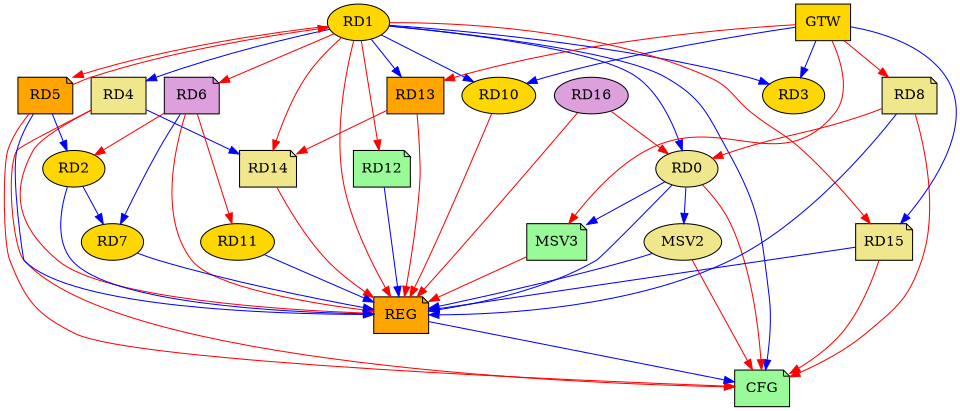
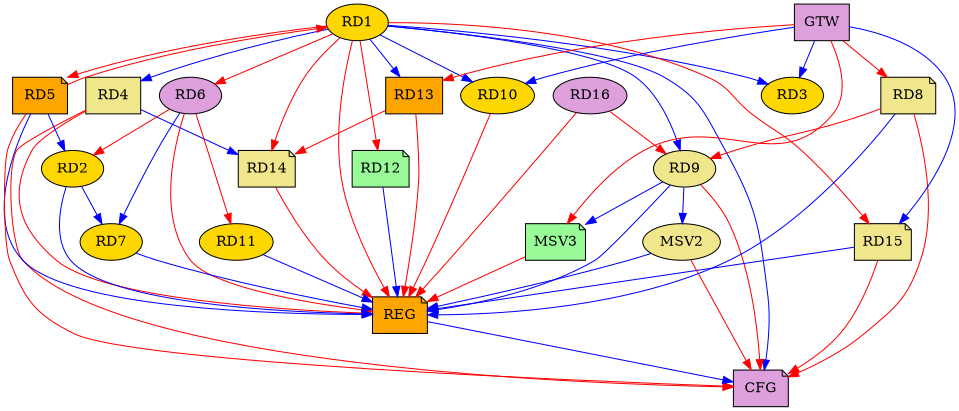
node "GTW": fillcolor gold -> plum
node "RD6": shape note -> ellipse
node "RD0": label "RD0" -> "RD9"
node "CFG": fillcolor palegreen -> plum
